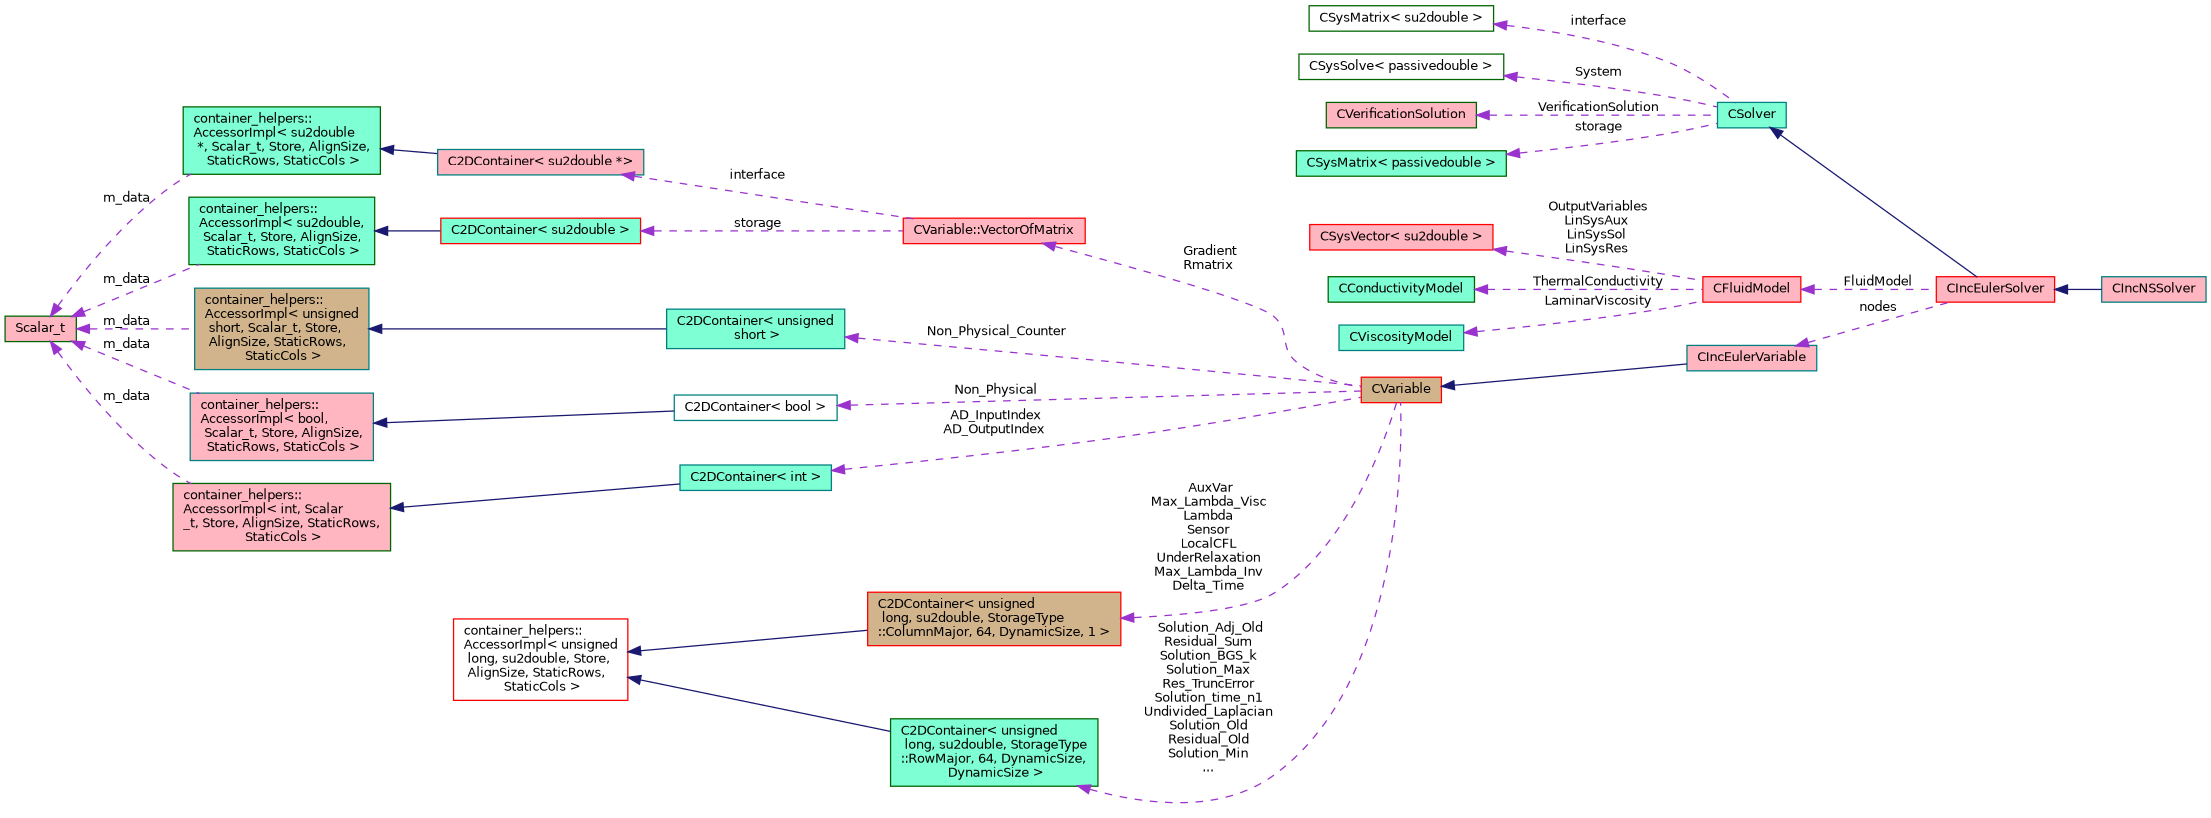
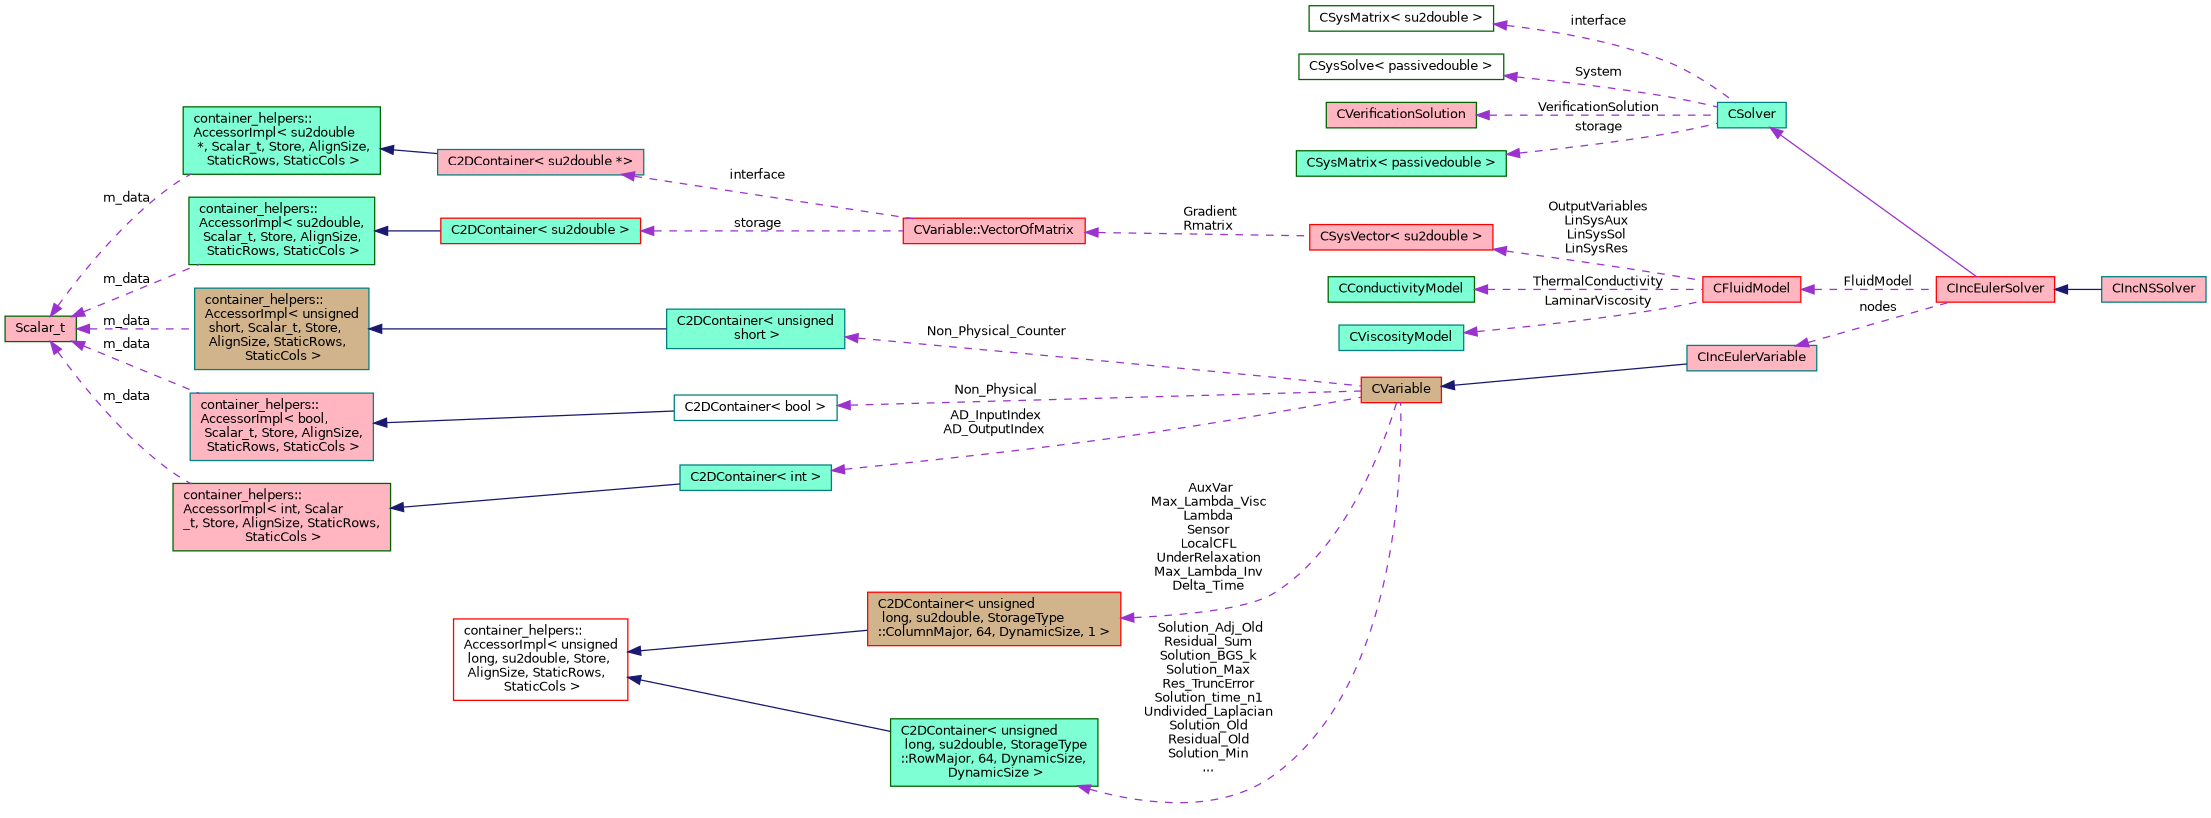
edge "CIncEulerSolver" -> "CSolver": color midnightblue -> darkorchid3
edge "CVariable" -> "CVariable::VectorOfMatrix": now "CSysVector< su2double >" -> "CVariable::VectorOfMatrix"
